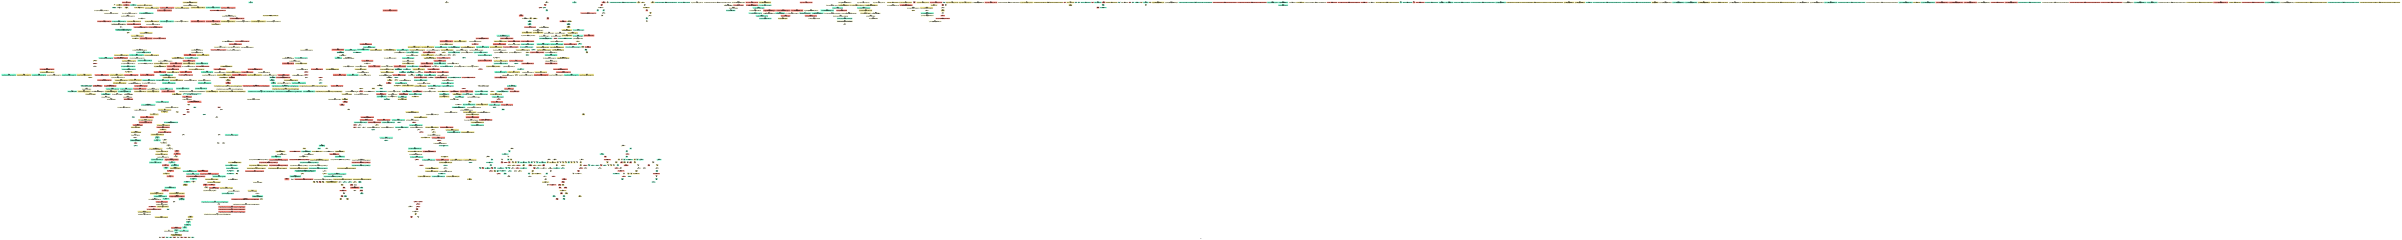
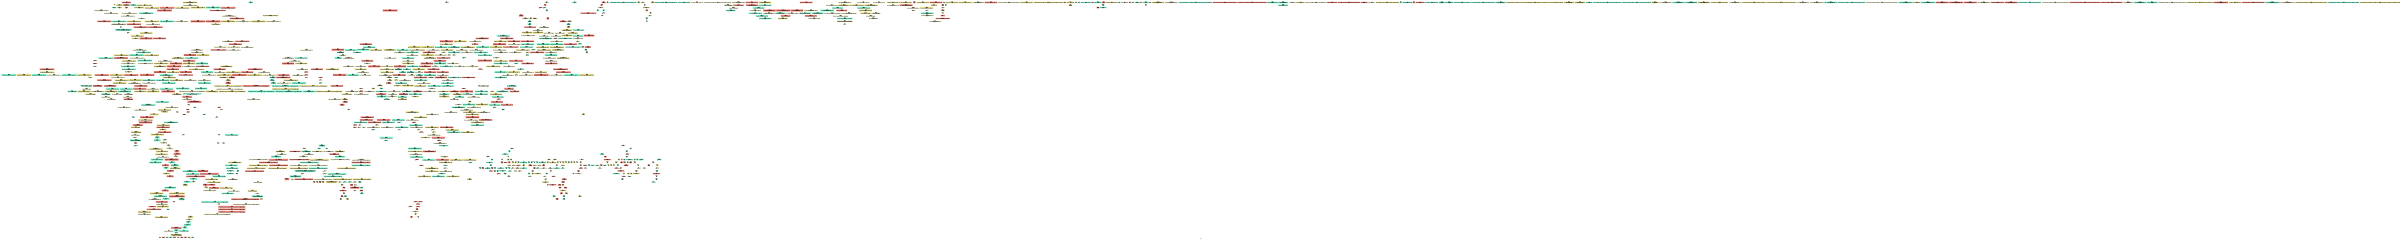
node "NodeID: 725": fillcolor salmon -> aquamarine
